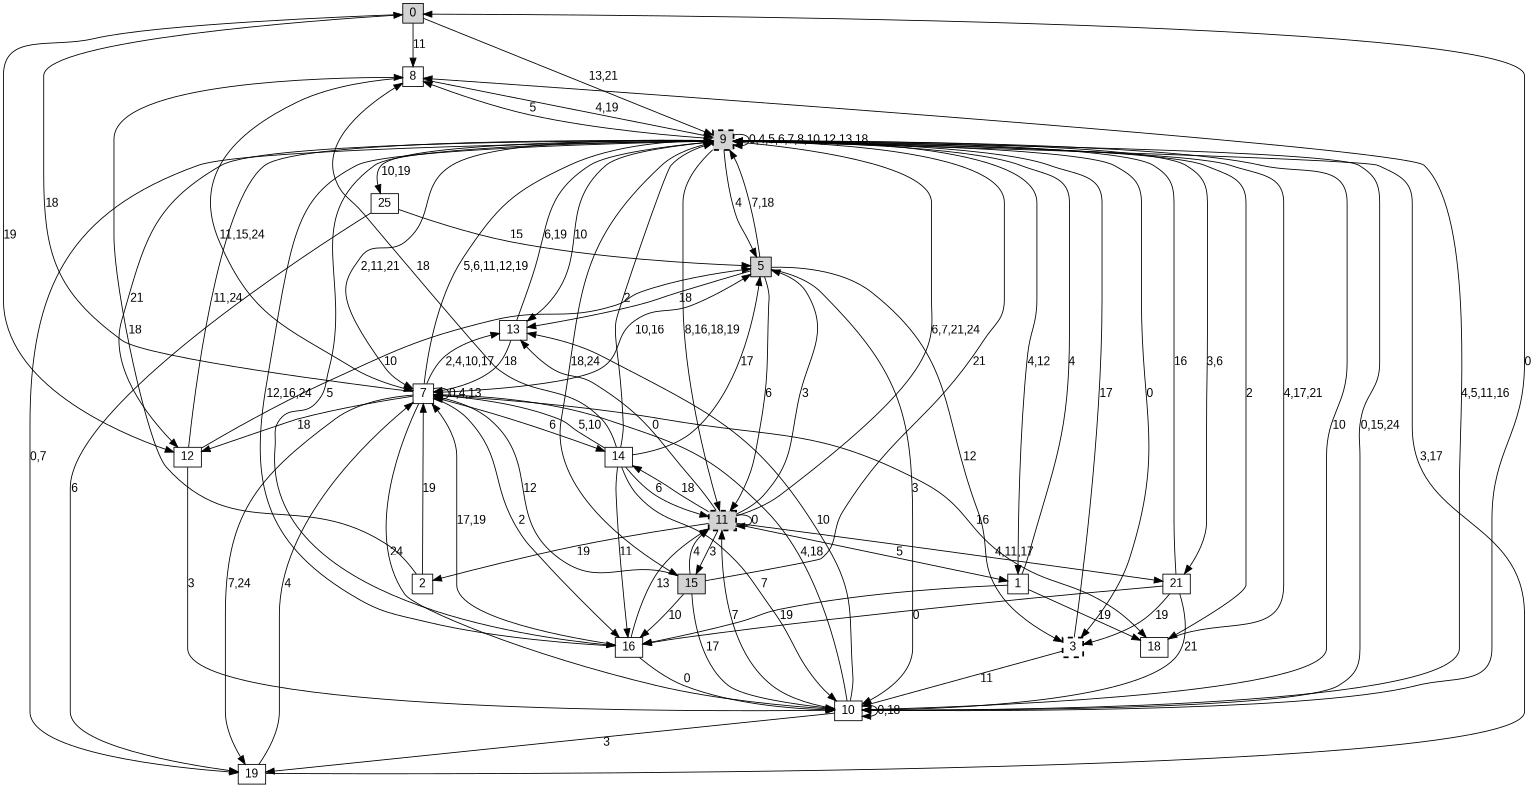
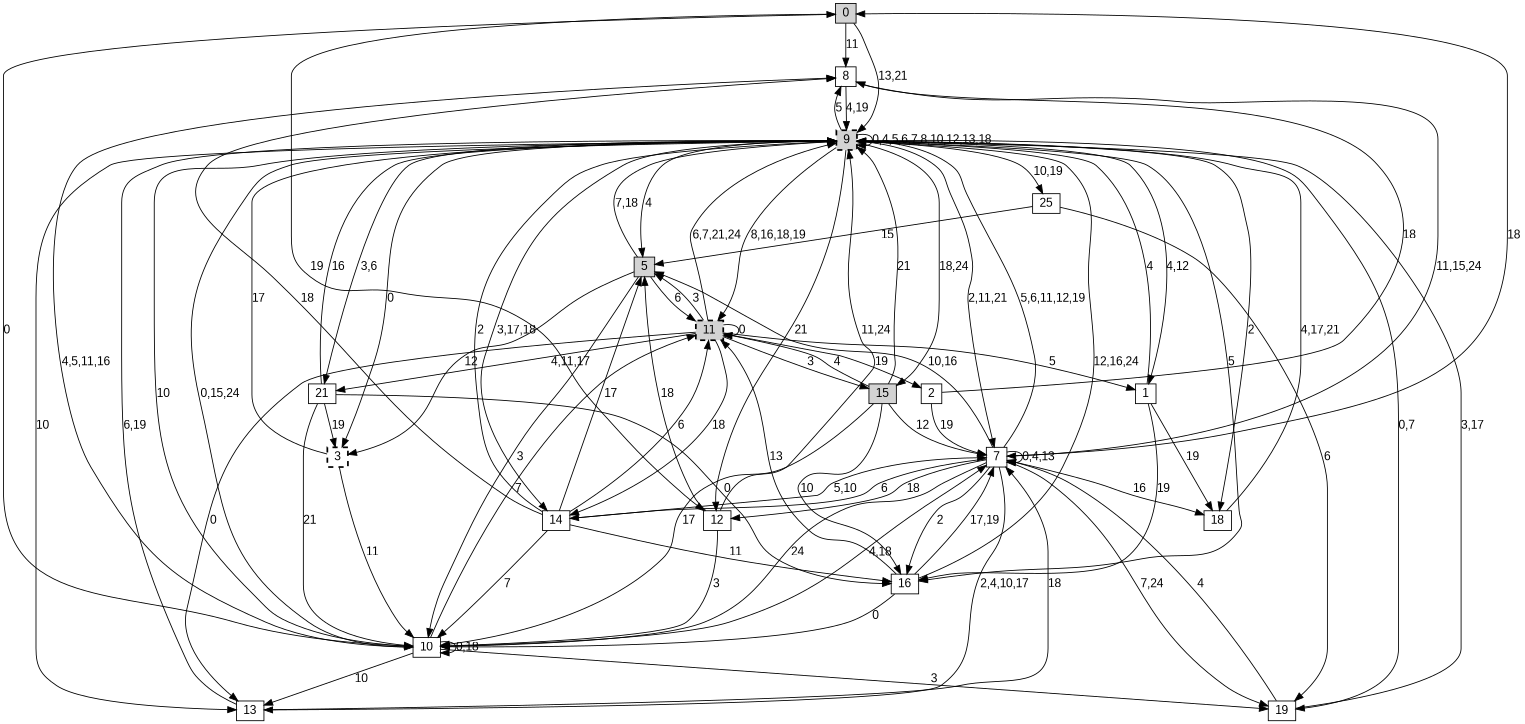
edge "9" -> "14": added, label "3,17,18"
edge "5" -> "13": removed, label "18"
edge "12" -> "5": label "10" -> "18"
